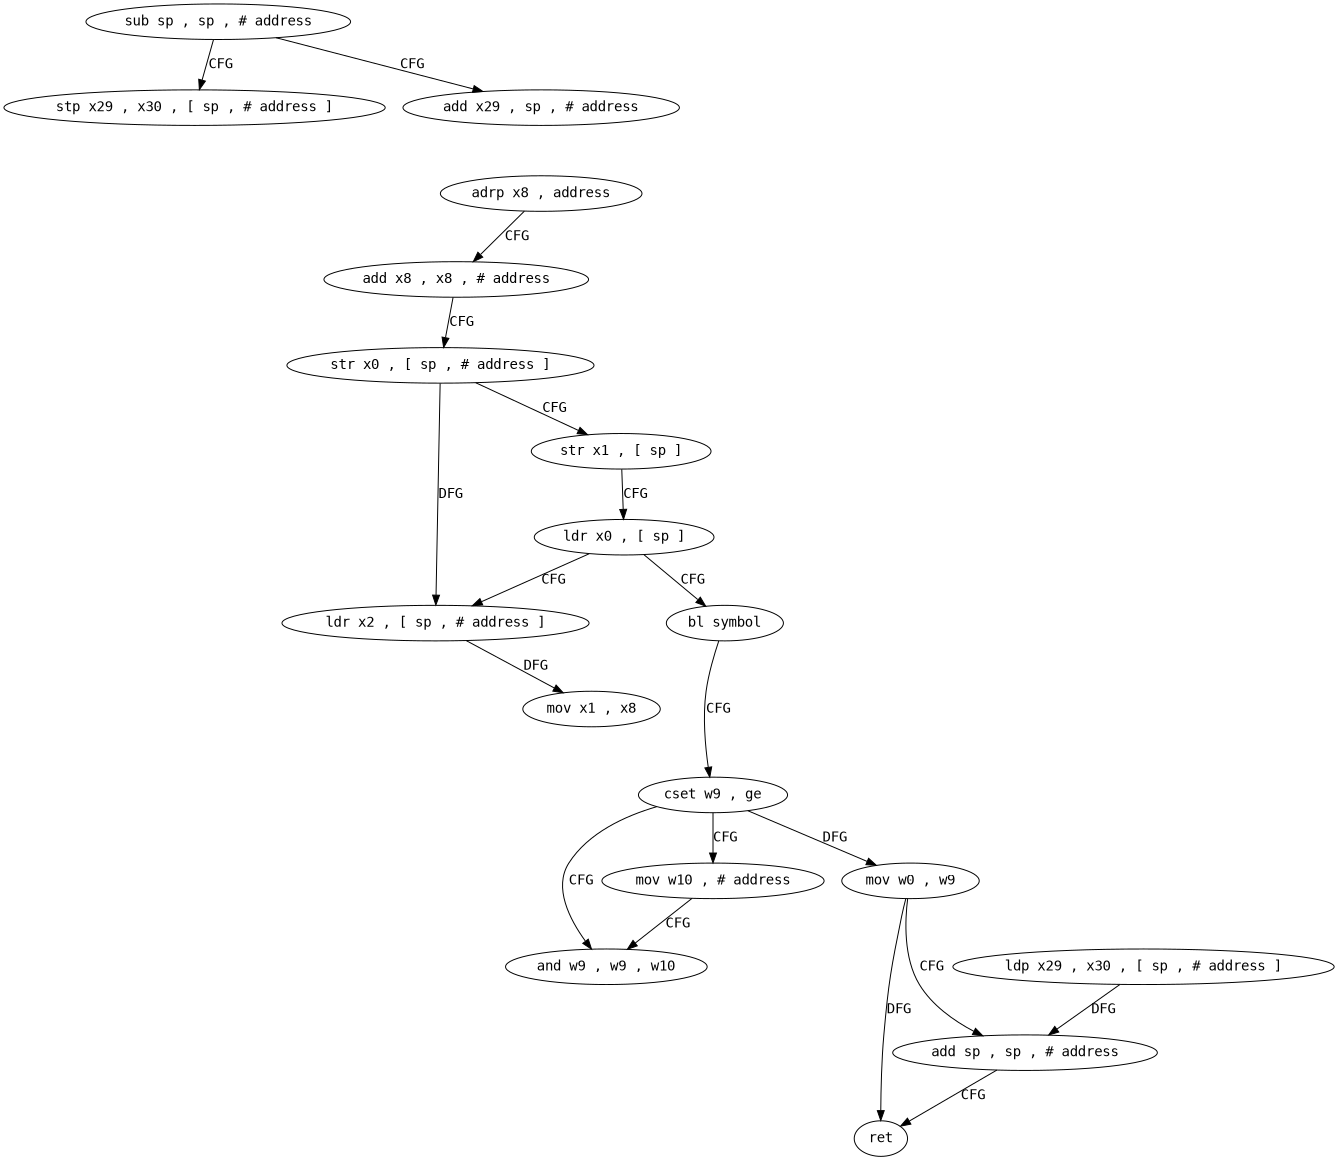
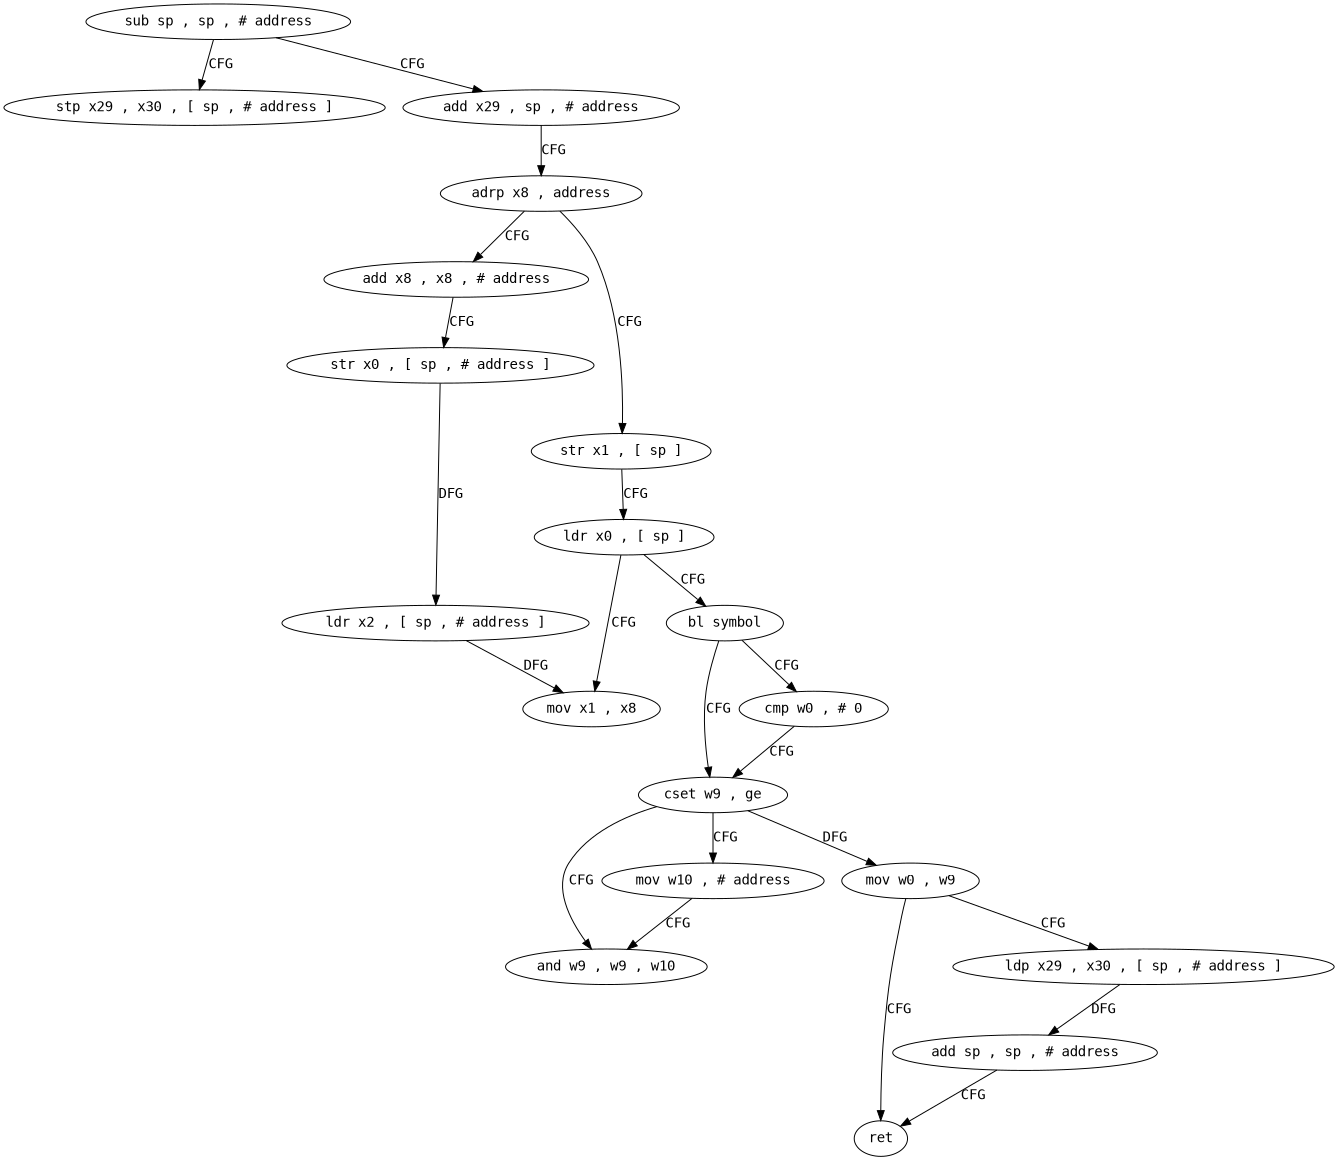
edge "add x29 , sp , # address" -> "adrp x8 , address": added, label "CFG"
edge "str x0 , [ sp , # address ]" -> "str x1 , [ sp ]": now "adrp x8 , address" -> "str x1 , [ sp ]"
edge "ldr x0 , [ sp ]" -> "ldr x2 , [ sp , # address ]": now "ldr x0 , [ sp ]" -> "mov x1 , x8"
node "cmp w0 , # 0": added
edge "mov w0 , w9" -> "add sp , sp , # address": now "mov w0 , w9" -> "ldp x29 , x30 , [ sp , # address ]"
edge "mov w0 , w9" -> "ret": label "DFG" -> "CFG"
